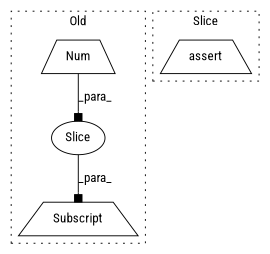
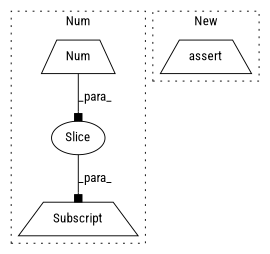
cluster "Old": label "Old" -> "Num"
cluster "Slice": label "Slice" -> "New"
